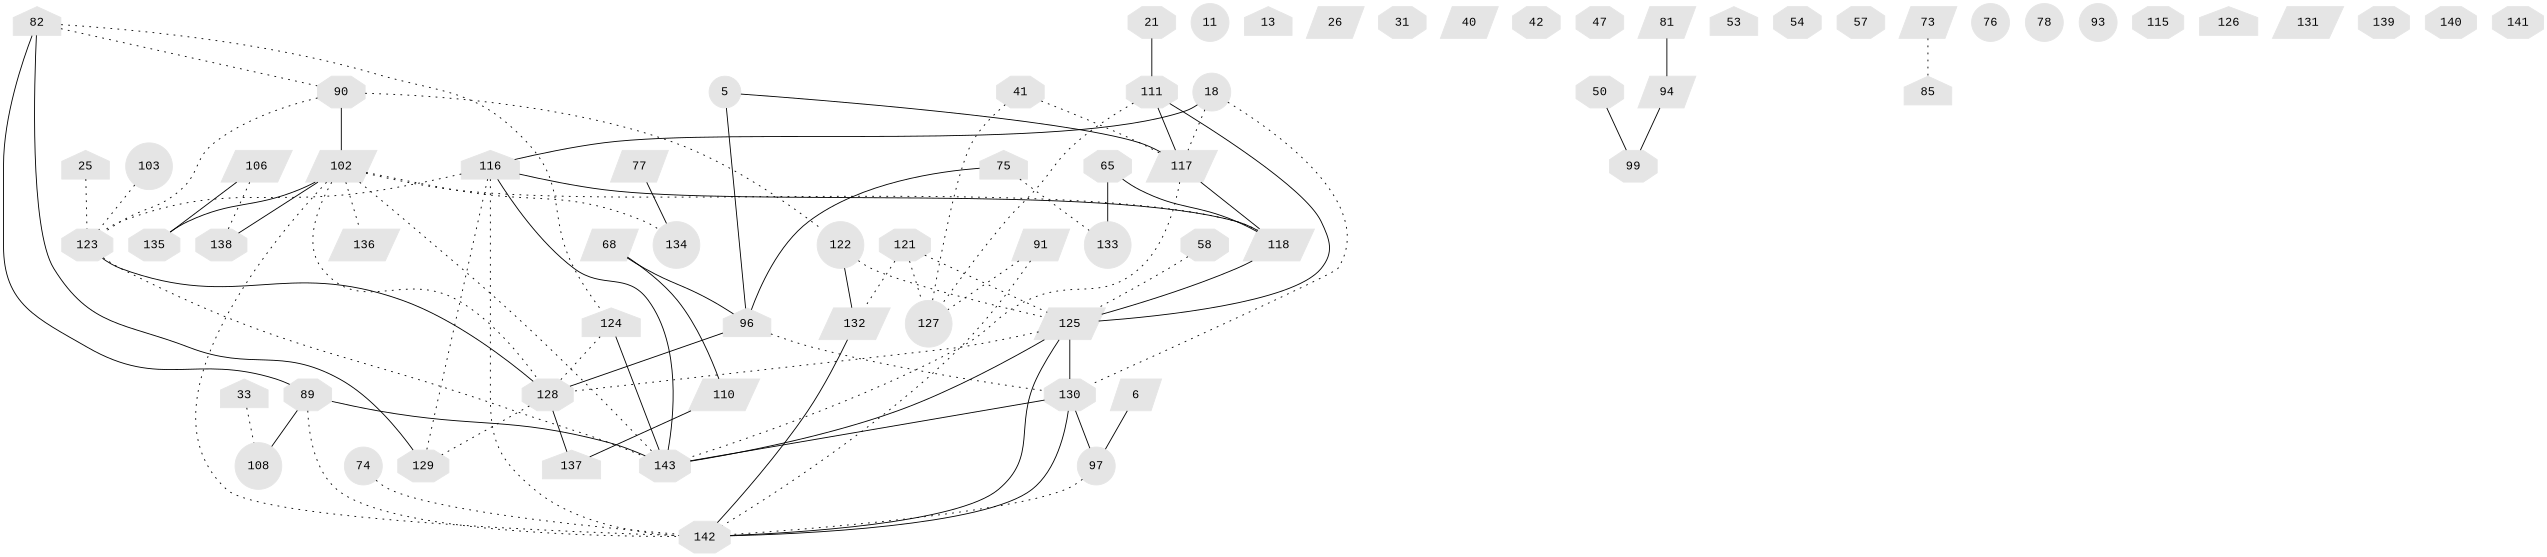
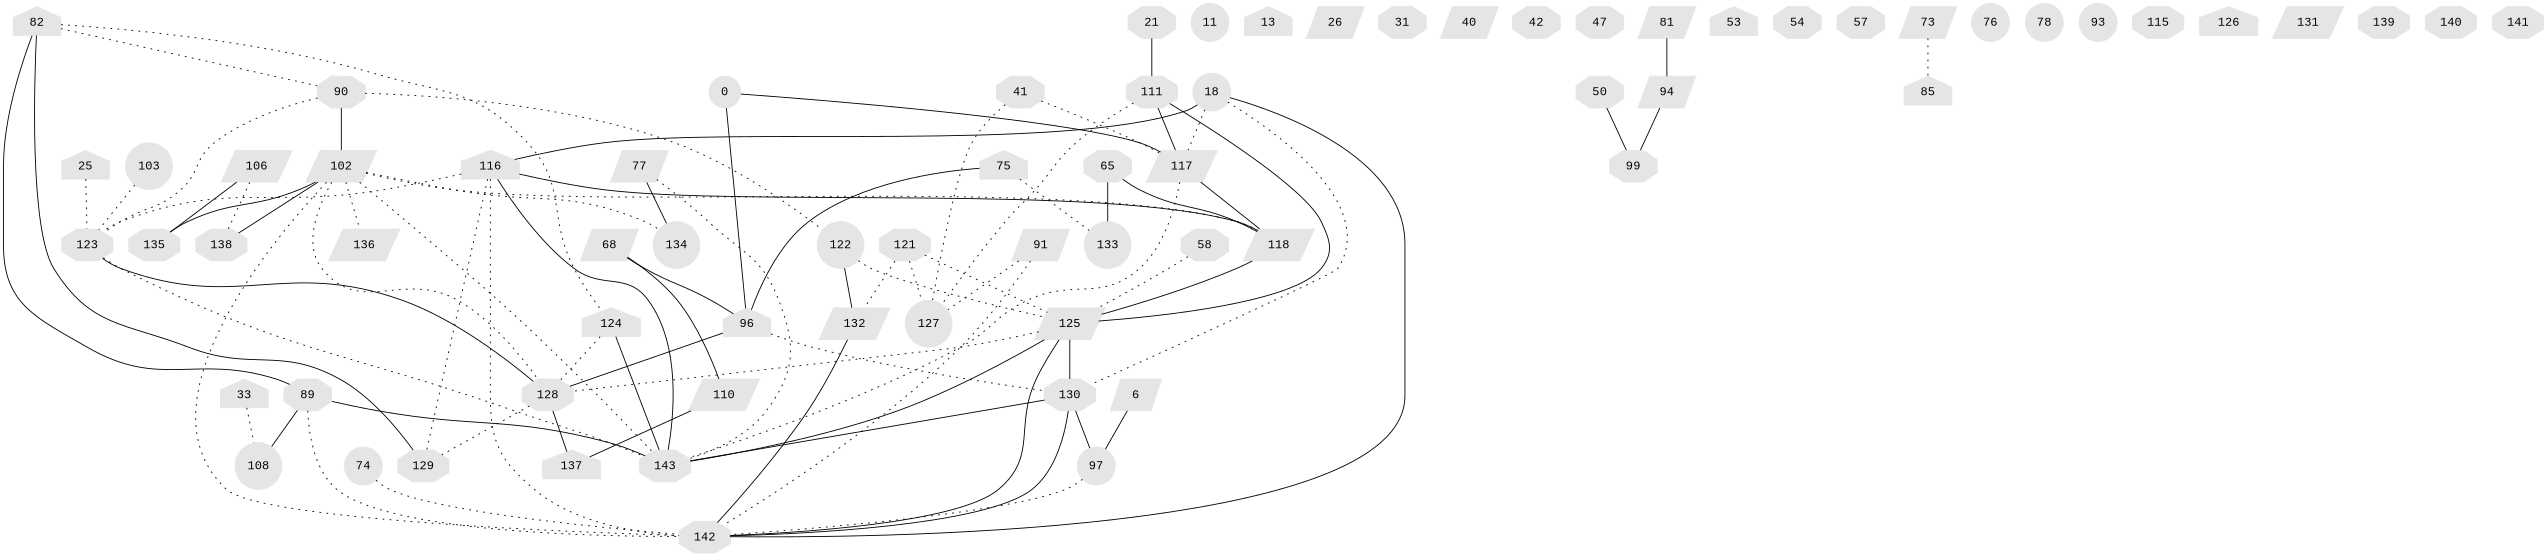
node "5": label "5" -> "0"
edge "77" -- "143": added
edge "18" -- "142": added
